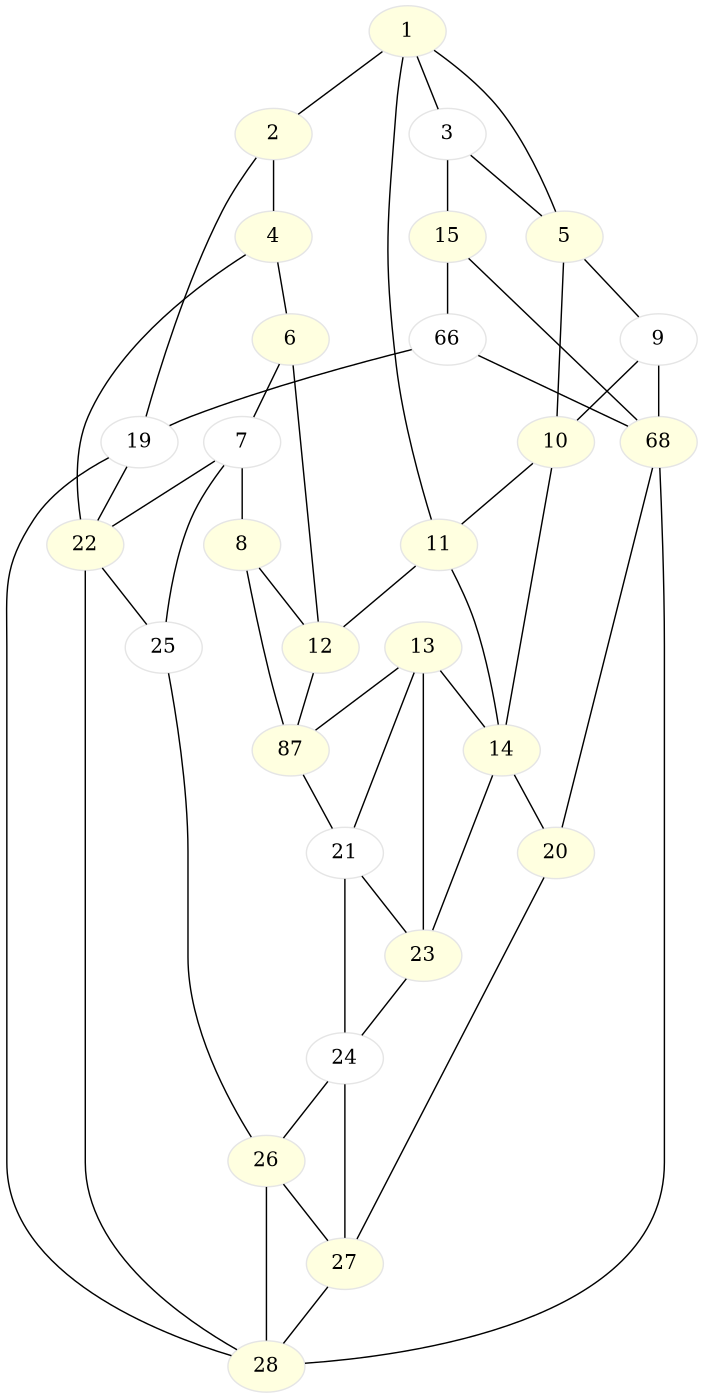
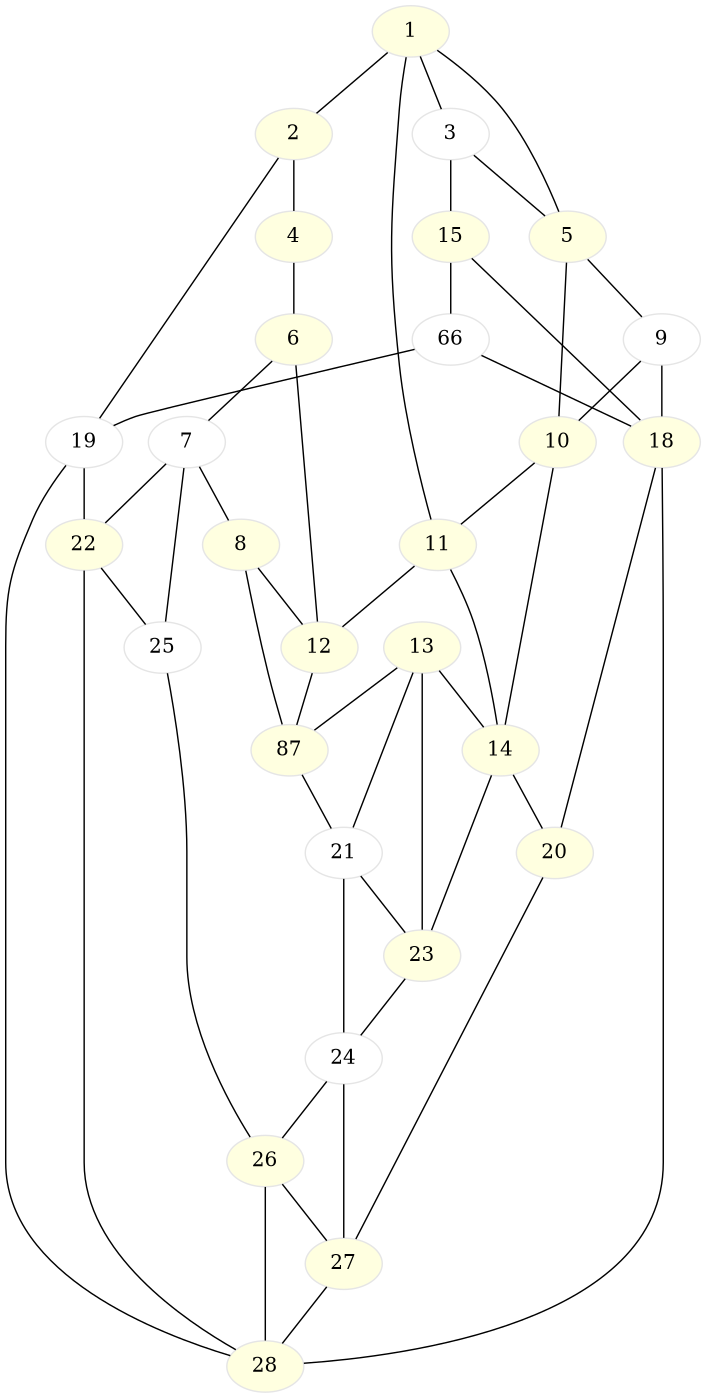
edge "4" -- "22": removed
node "68": label "68" -> "18"
